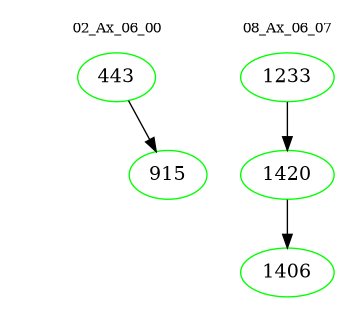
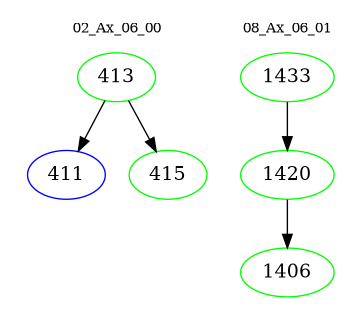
cluster "08_Ax_06_07": label "08_Ax_06_07" -> "08_Ax_06_01"
node "443": label "443" -> "413"
node "1233": label "1233" -> "1433"
node "411": added
node "915": label "915" -> "415"
